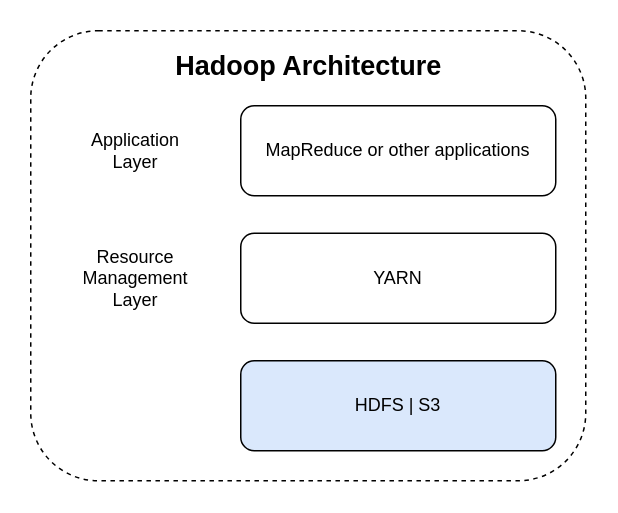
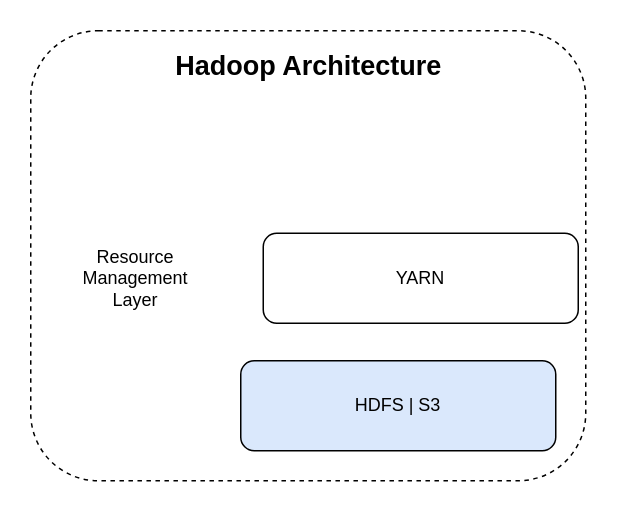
node "Application Layer": removed
node "MapReduce or other applications": removed
node "YARN": moved (398, 278) -> (421, 278)
